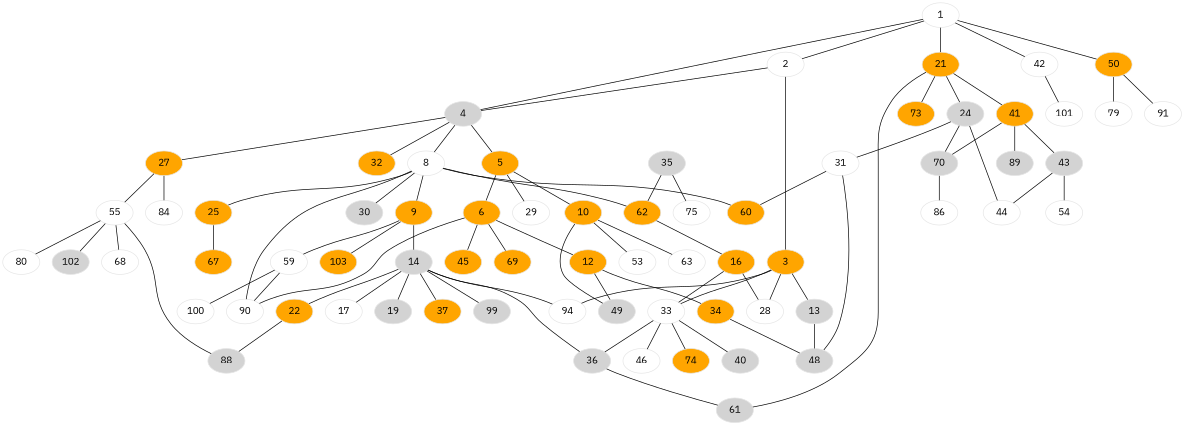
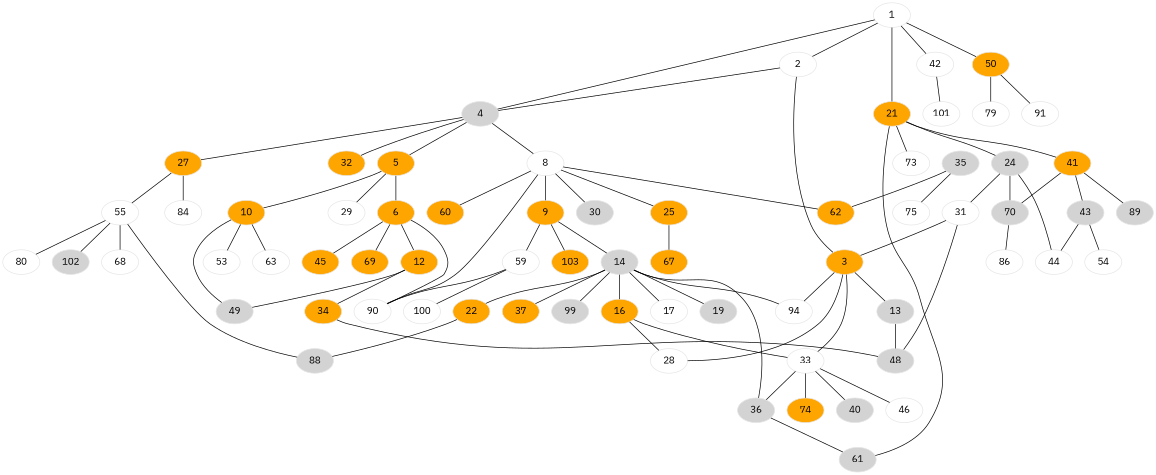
node "73": fillcolor orange -> white
edge "31" -- "60": now "31" -- "3"
edge "62" -- "16": now "14" -- "16"
